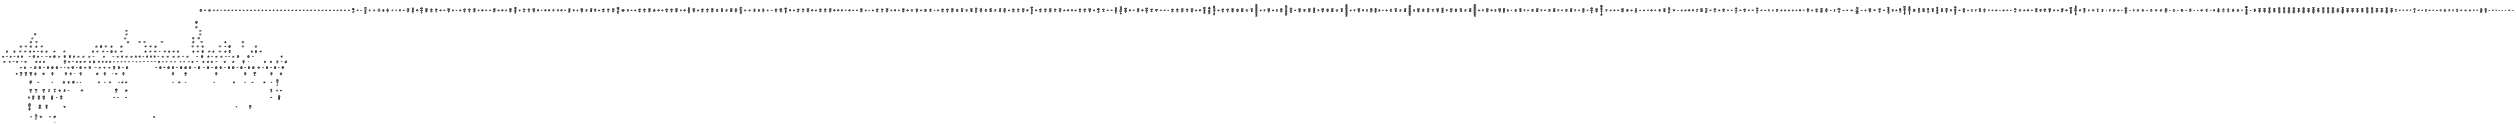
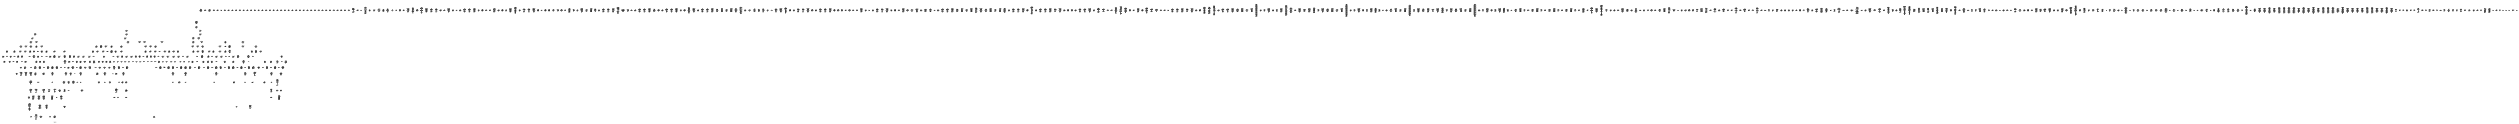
node "# 0x33e7 JUMPDEST PUSHX Data PUSHX Data JUMPI": added
